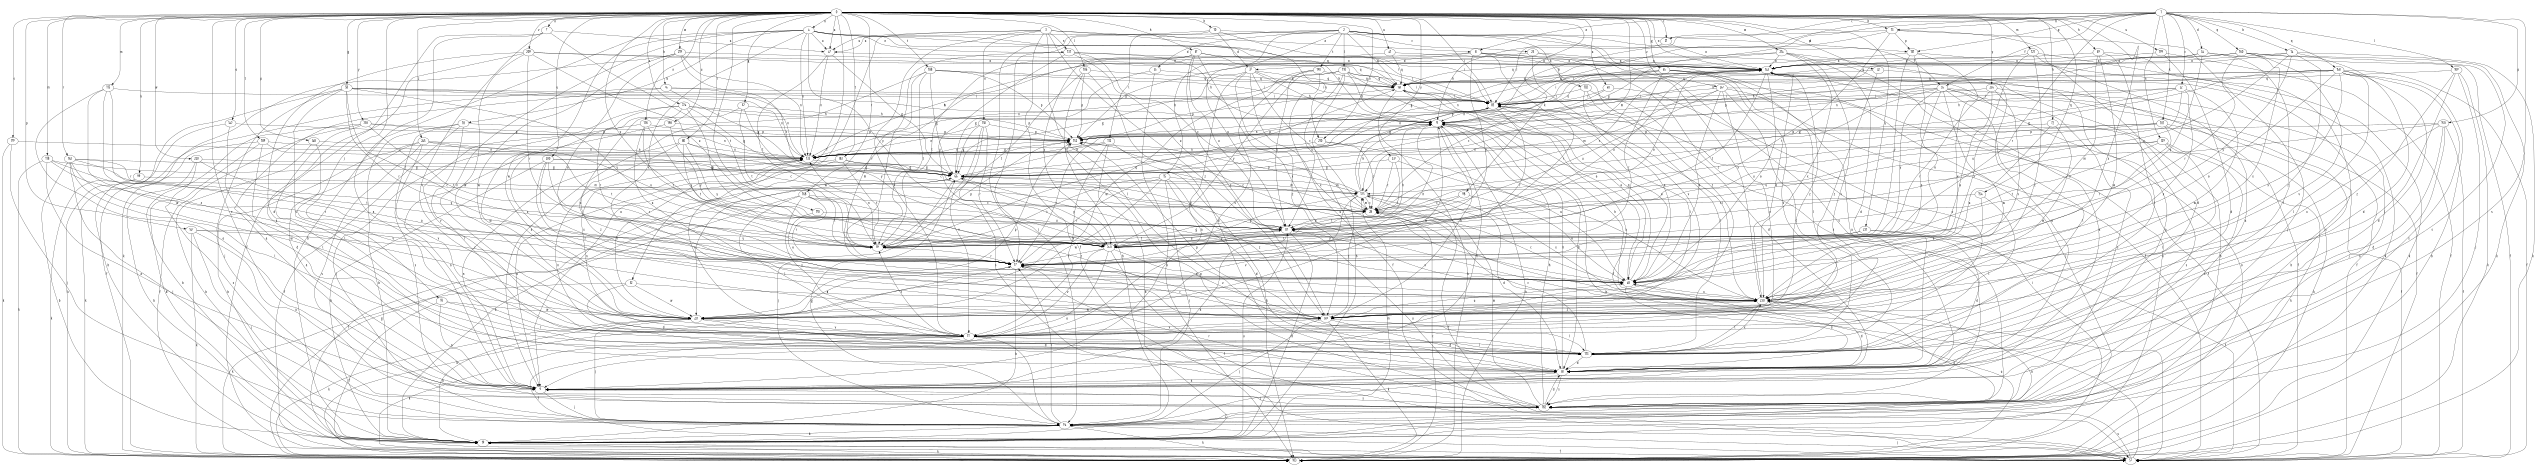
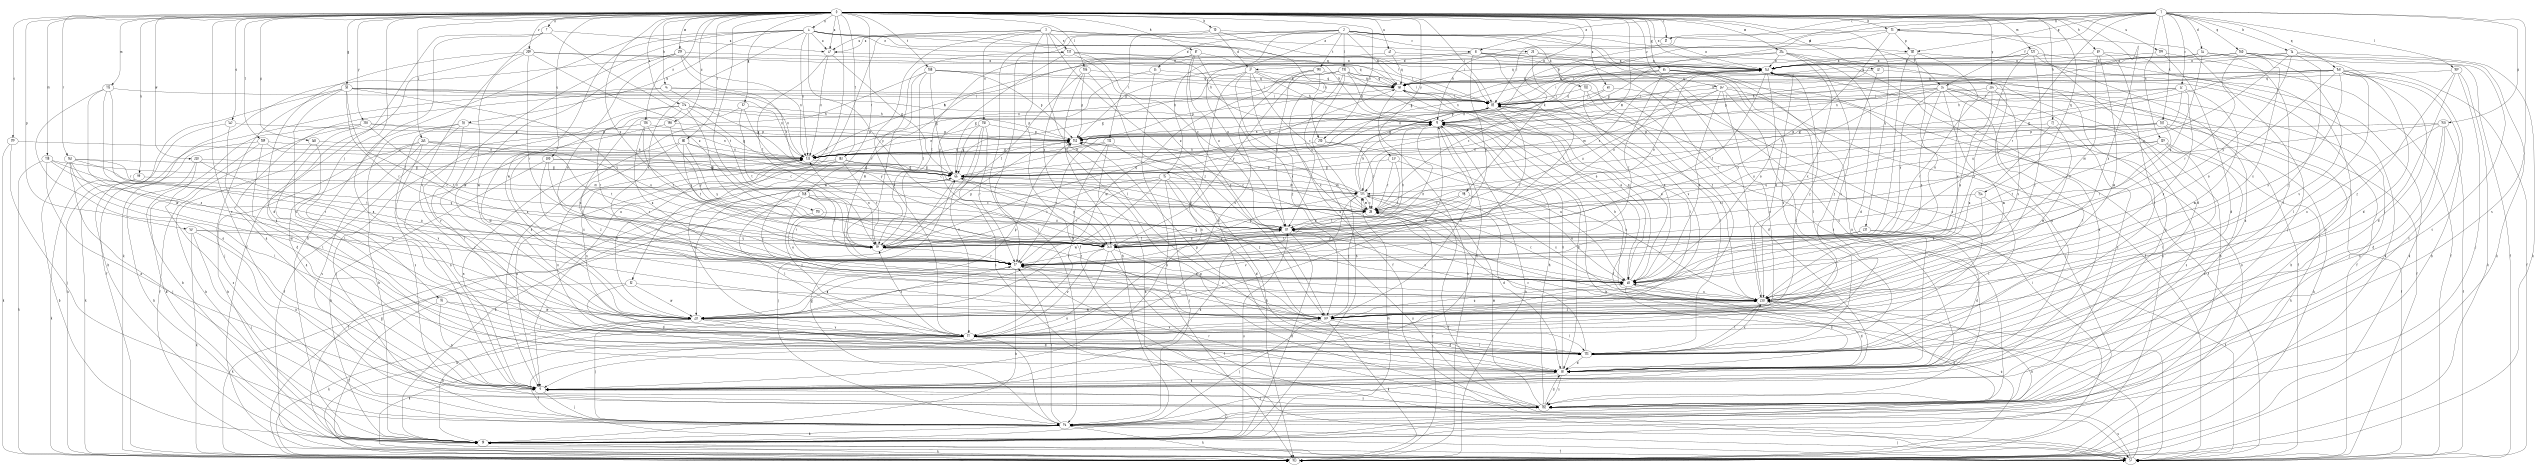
edge "67" -> "143": now "121" -> "143"
edge "200" -> "249": now "183" -> "249"
